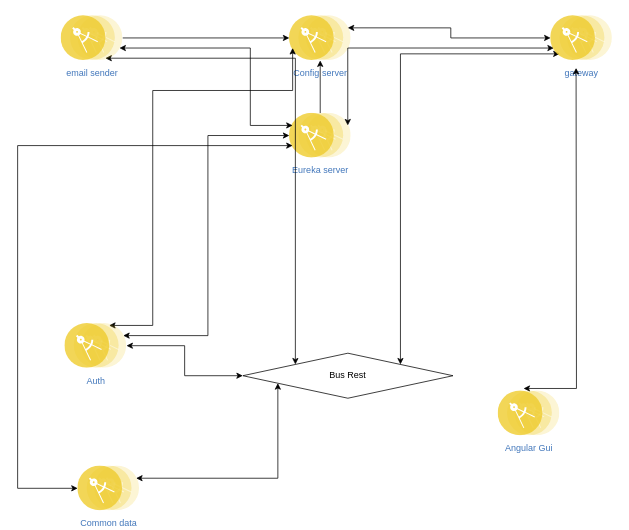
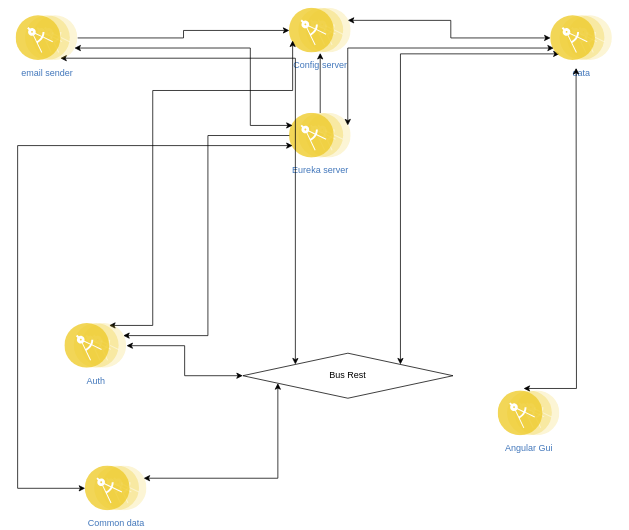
node "email sender": moved (92, 38) -> (47, 38)
node "Config server": moved (320, 38) -> (320, 30)
node "gateway": label "gateway" -> "data"
edge "Eureka server" -- "Auth": arrowhead classic -> none
node "Common data": moved (108, 488) -> (116, 488)
